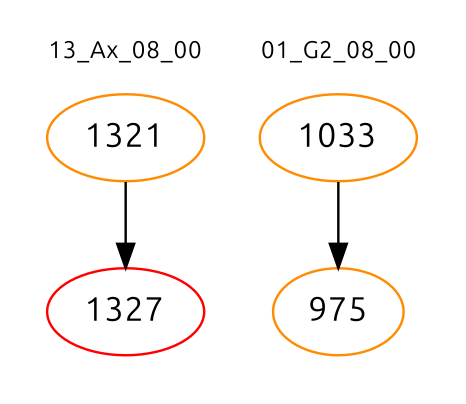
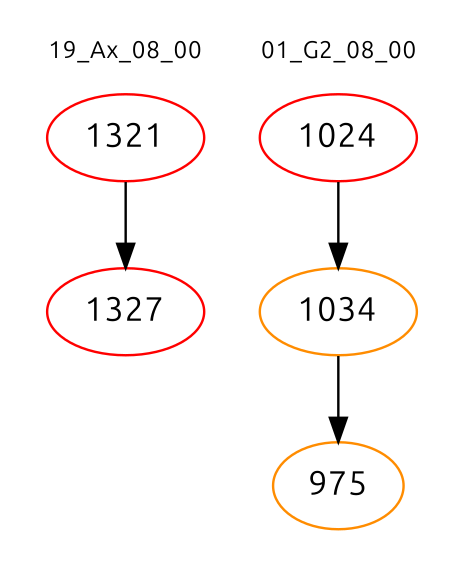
cluster "13_Ax_08_00": label "13_Ax_08_00" -> "19_Ax_08_00"
node "1321": color darkorange -> red
node "1033": label "1033" -> "1034"
node "1024": added
